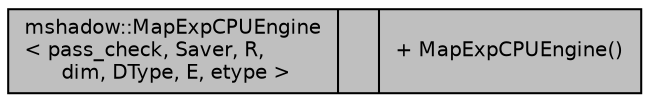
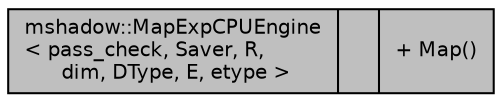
node "mshadow::MapExpCPUEngine": text "+ MapExpCPUEngine()" -> "+ Map()"
